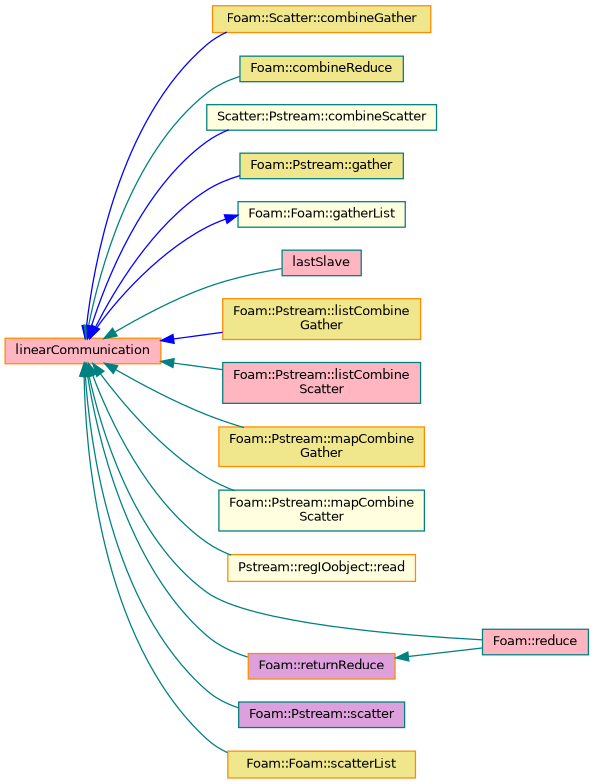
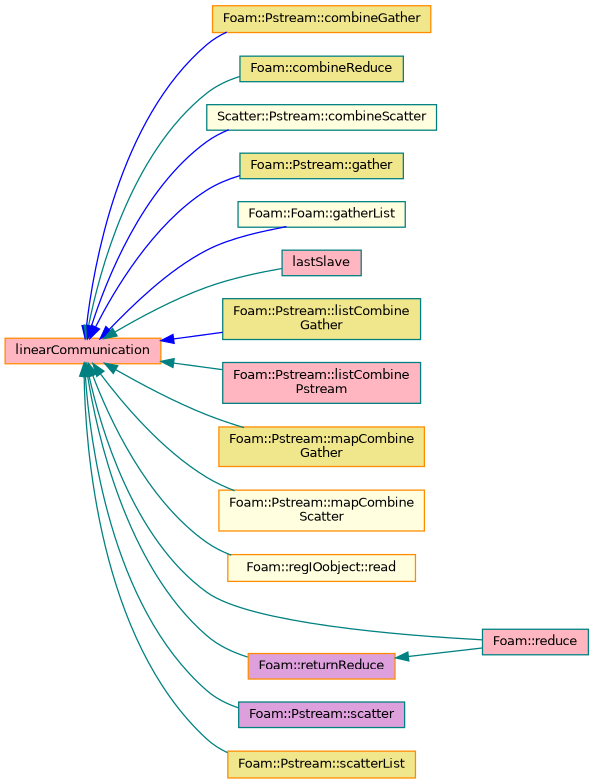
node "Foam::Scatter::combineGather": label "Foam::Scatter::combineGather" -> "Foam::Pstream::combineGather"
edge "linearCommunication" -> "Foam::Foam::gatherList": reversed
node "Foam::Pstream::listCombine Gather": color darkorange -> teal
node "Foam::Pstream::listCombine Scatter": label "Foam::Pstream::listCombine Scatter" -> "Foam::Pstream::listCombine Pstream"
node "Foam::Pstream::mapCombine Scatter": color teal -> darkorange
node "Pstream::regIOobject::read": label "Pstream::regIOobject::read" -> "Foam::regIOobject::read"
node "Foam::Foam::scatterList": label "Foam::Foam::scatterList" -> "Foam::Pstream::scatterList"
